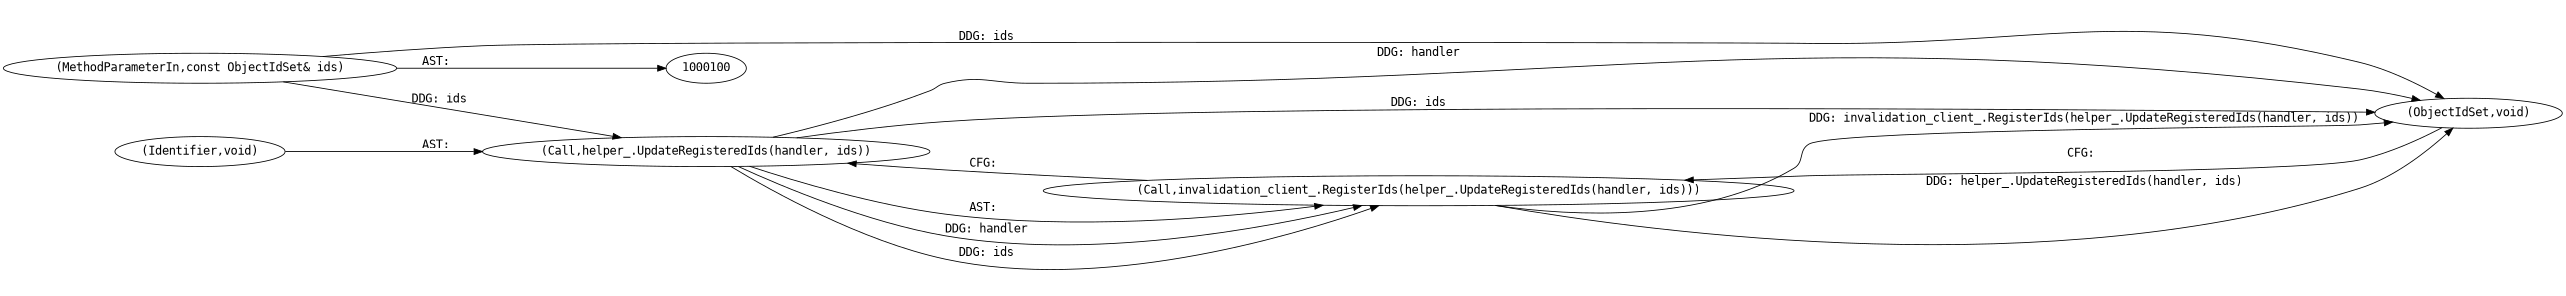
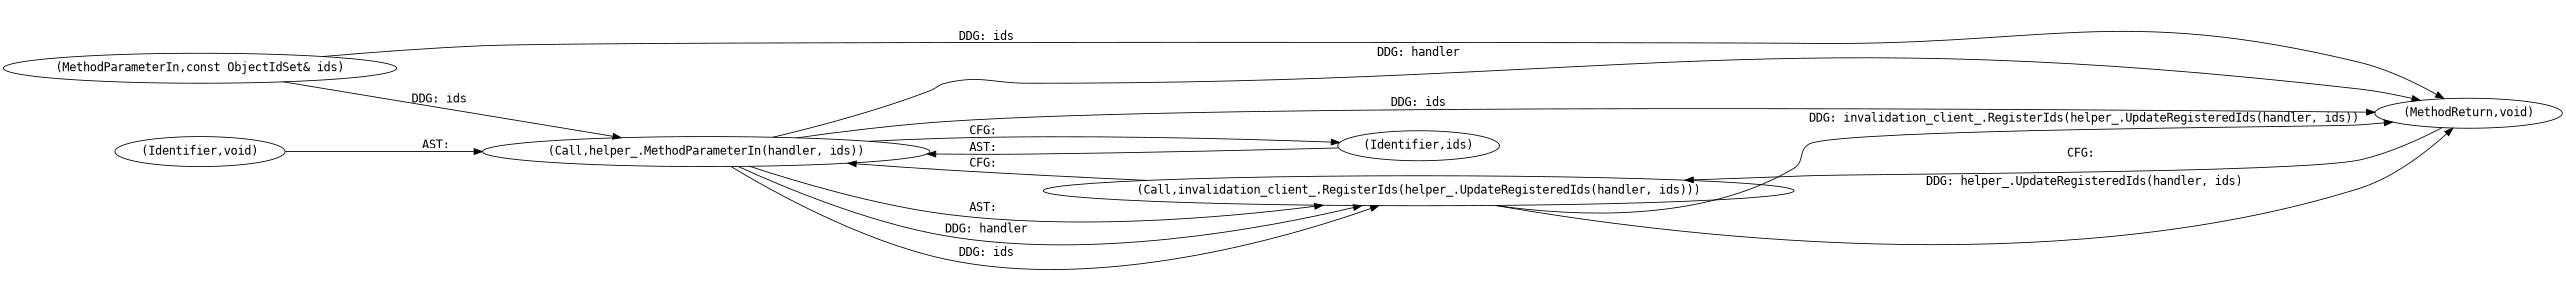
node "1000100": removed
node "(ObjectIdSet,void)": label "(ObjectIdSet,void)" -> "(MethodReturn,void)"
node "(Identifier,ids)": added
node "(Call,helper_.UpdateRegisteredIds(handler, ids))": label "(Call,helper_.UpdateRegisteredIds(handler, ids))" -> "(Call,helper_.MethodParameterIn(handler, ids))"
